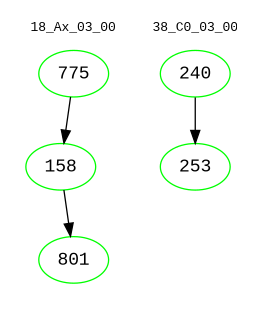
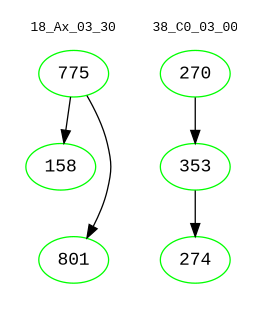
cluster "18_Ax_03_00": label "18_Ax_03_00" -> "18_Ax_03_30"
node "240": label "240" -> "270"
node "253": label "253" -> "353"
edge "158" -> "801": now "775" -> "801"
node "274": added
